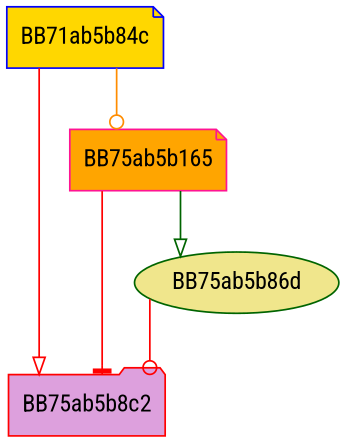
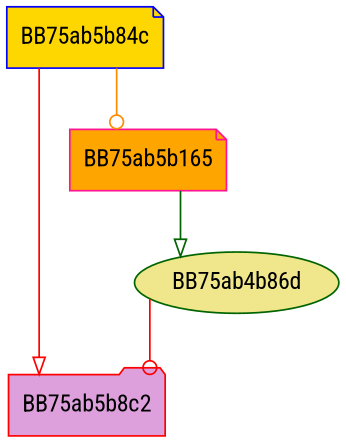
node "BB71ab5b84c": label "BB71ab5b84c" -> "BB75ab5b84c"
edge "BB75ab5b165" -> "BB75ab5b8c2": removed
node "BB75ab5b86d": label "BB75ab5b86d" -> "BB75ab4b86d"
